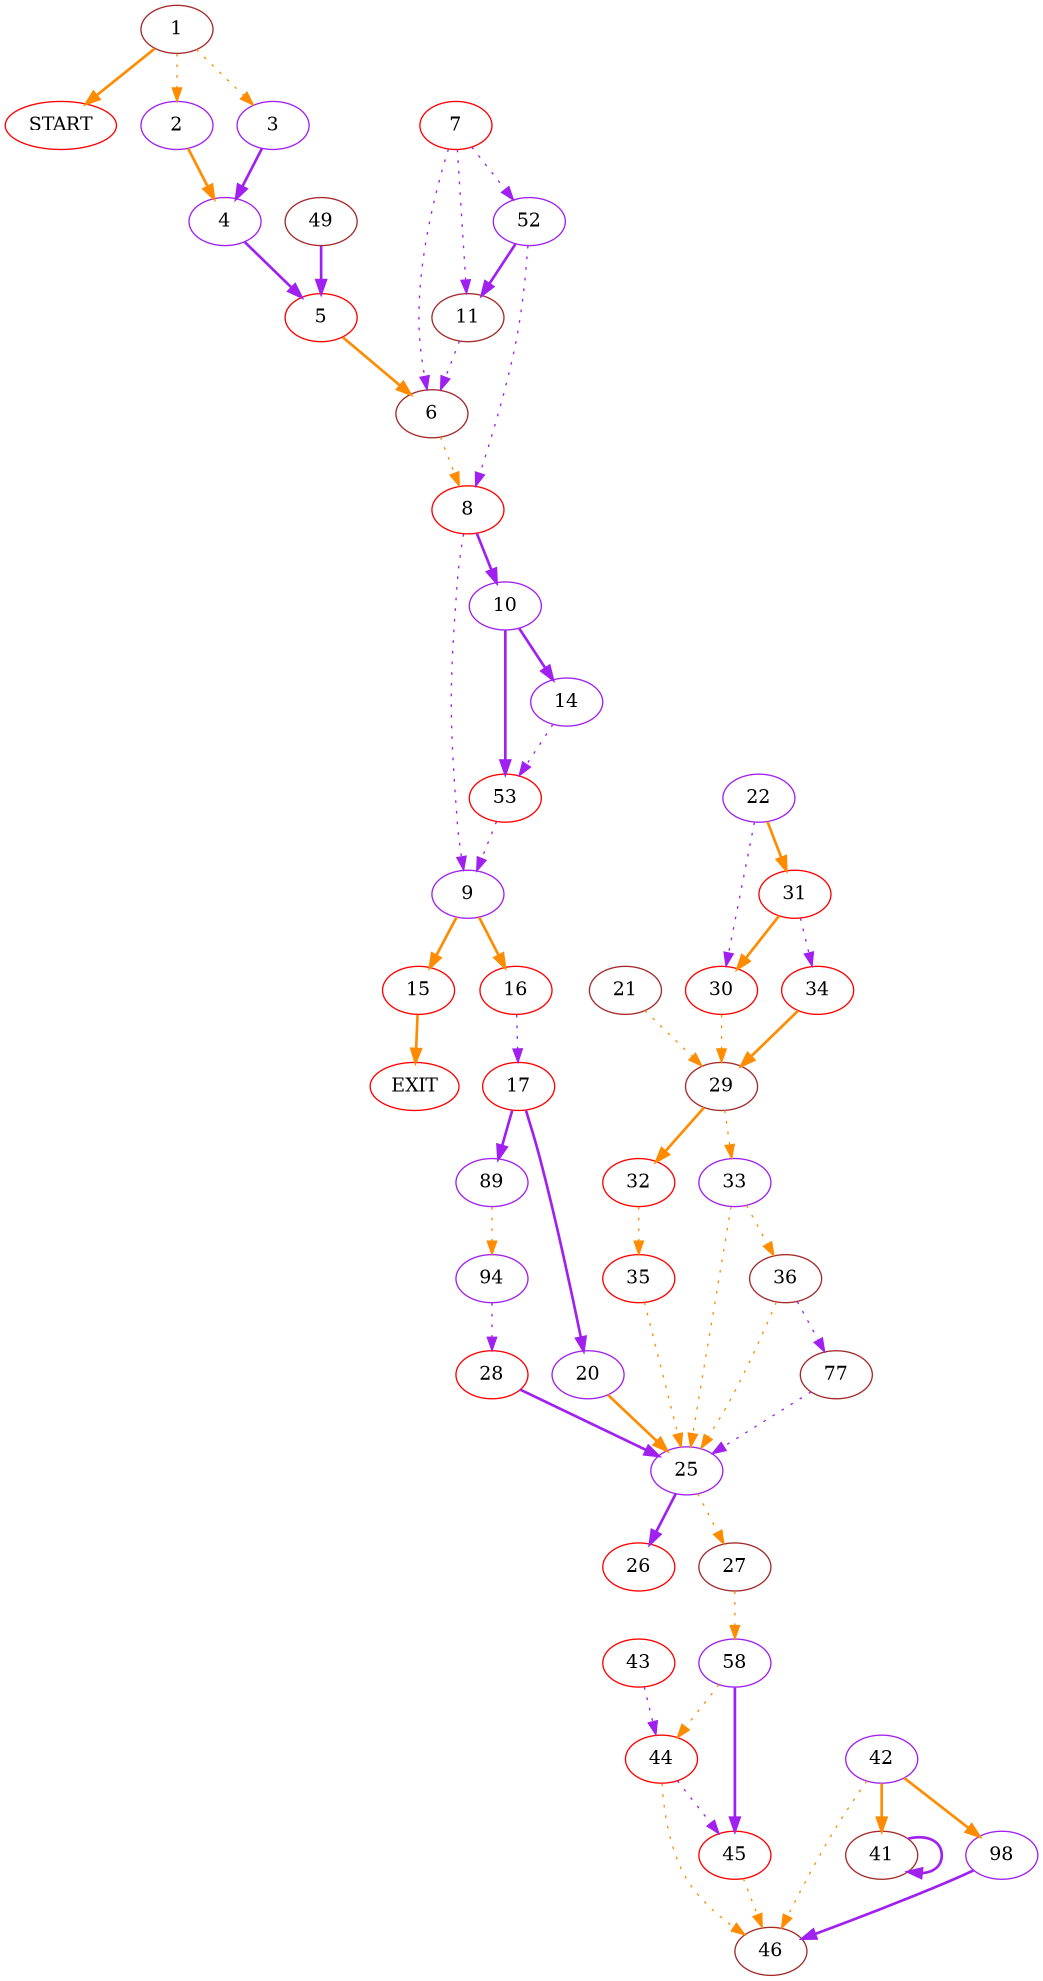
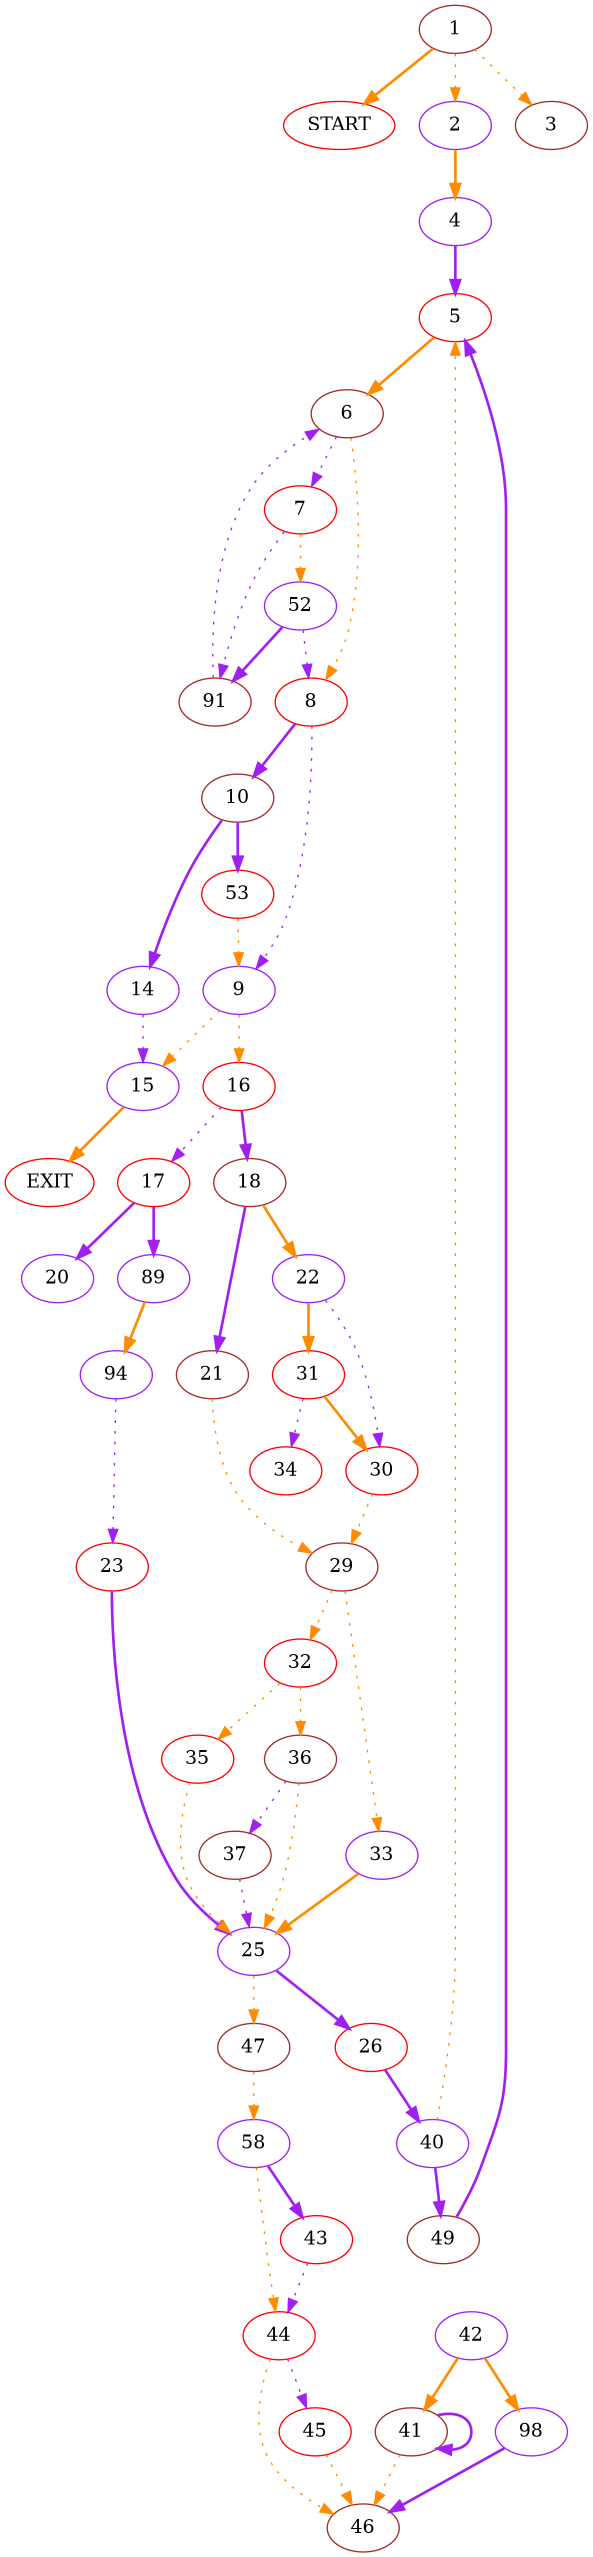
node "3": color purple -> brown
edge "3" -> "4": removed
edge "7" -> "52": color purple -> darkorange
edge "7" -> "6": reversed
node "11": label "11" -> "91"
node "10": color purple -> brown
edge "14" -> "53": now "14" -> "15"
edge "53" -> "9": color purple -> darkorange
edge "9" -> "15": style bold -> dotted
edge "9" -> "16": style bold -> dotted
node "15": color red -> purple
edge "34" -> "29": removed
edge "29" -> "32": style bold -> dotted
node "18": added
edge "89" -> "94": style dotted -> bold
edge "33" -> "36": now "32" -> "36"
edge "33" -> "25": style dotted -> bold
node "28": label "28" -> "23"
node "77": label "77" -> "37"
edge "20" -> "25": removed
node "27": label "27" -> "47"
edge "58" -> "45": now "58" -> "43"
edge "42" -> "46": now "41" -> "46"
node "40": added
